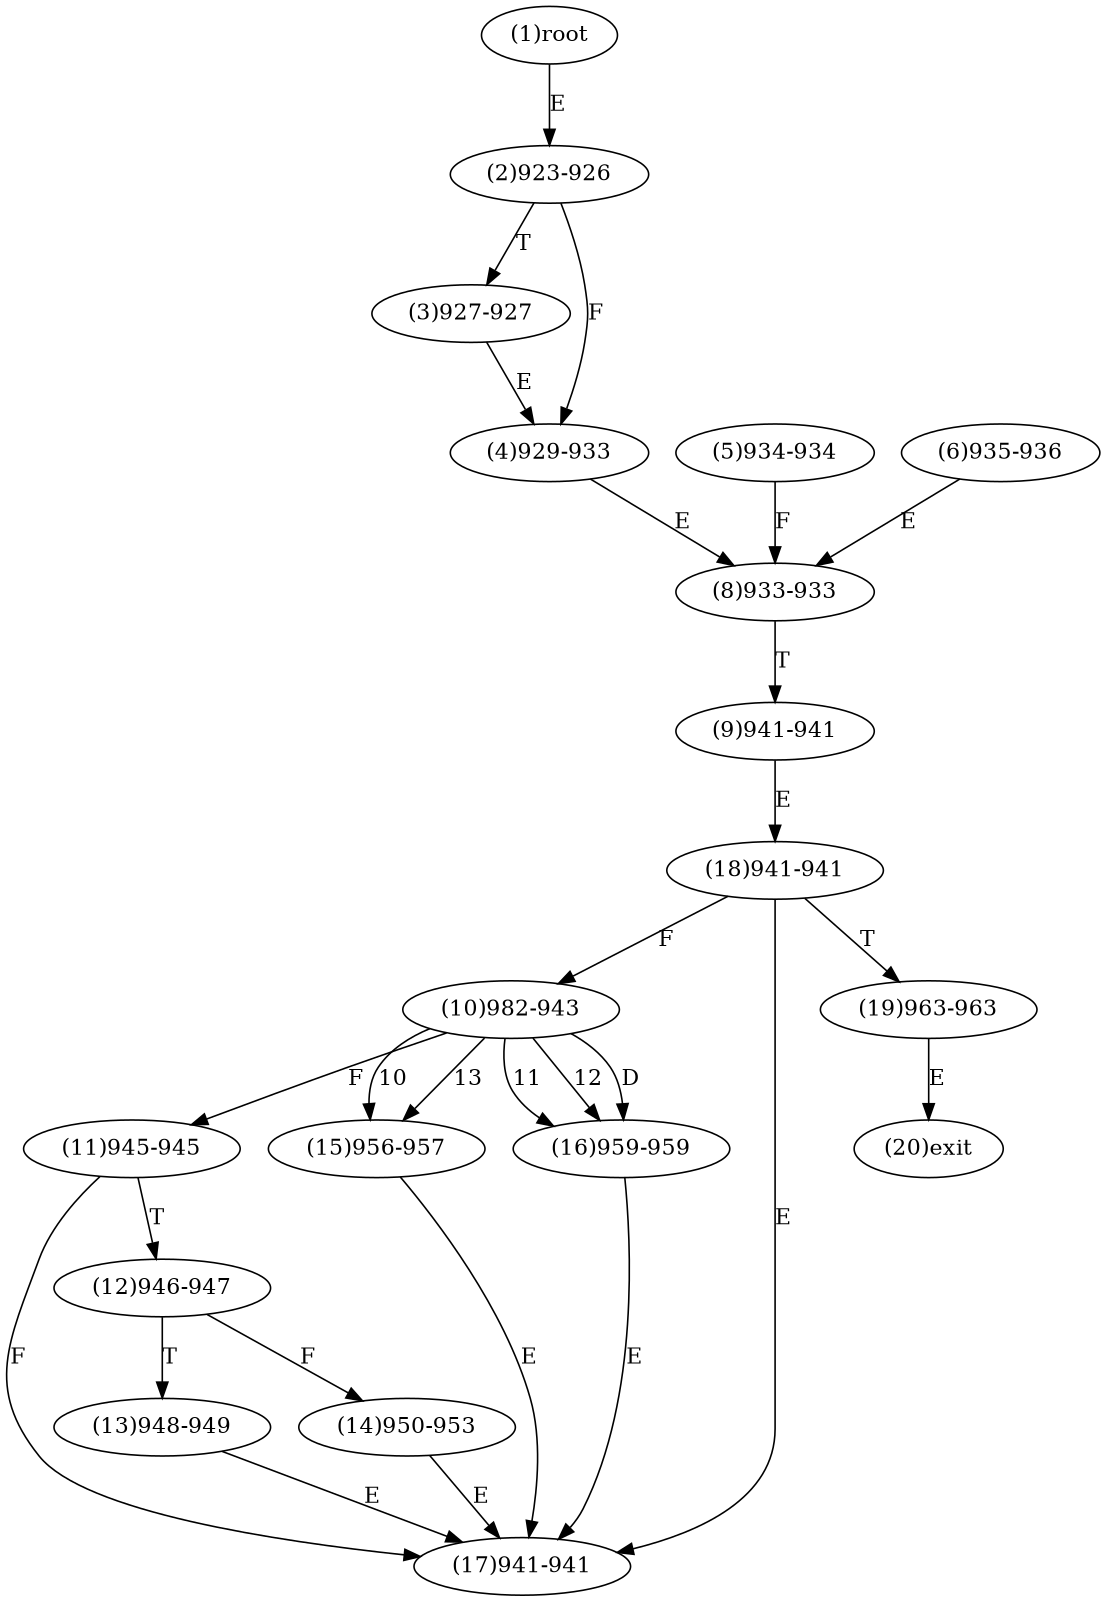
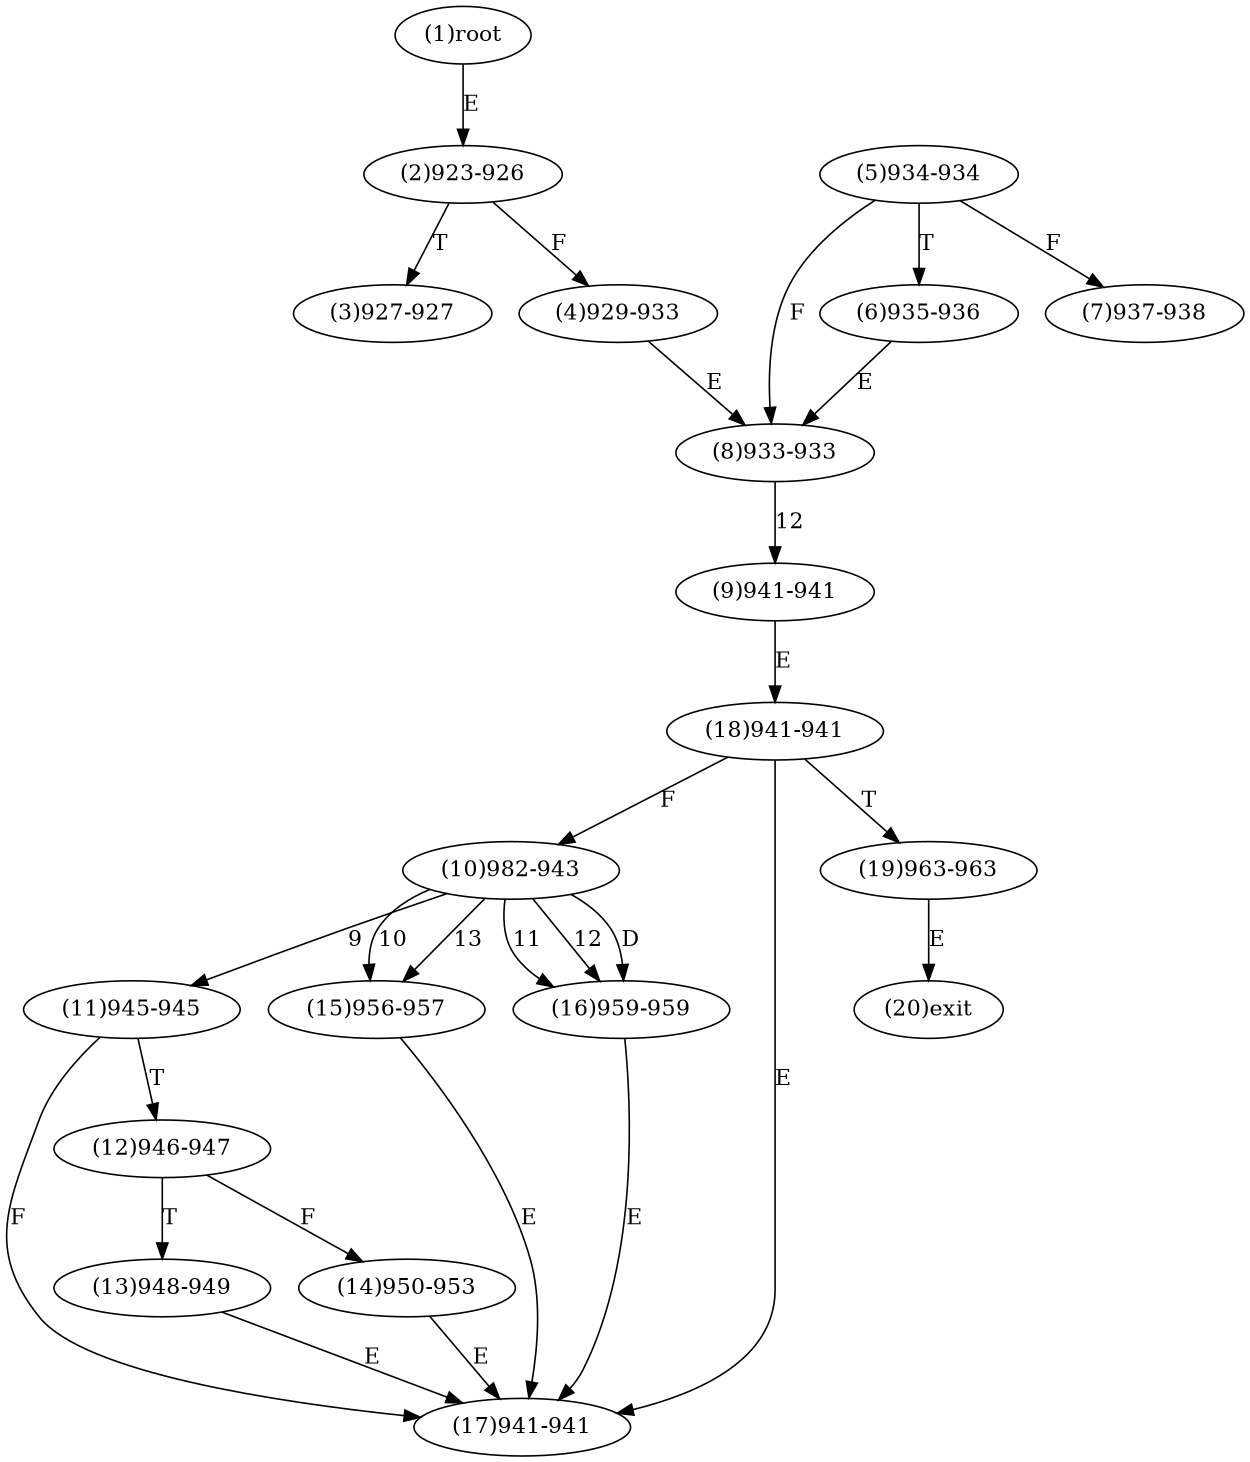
edge "(5)934-934" -> "(6)935-936": added, label "T"
node "(7)937-938": added
edge "(3)927-927" -> "(4)929-933": removed, label "E"
edge "(8)933-933" -> "(9)941-941": label "T" -> "12"
edge "(10)982-943" -> "(11)945-945": label "F" -> "9"
